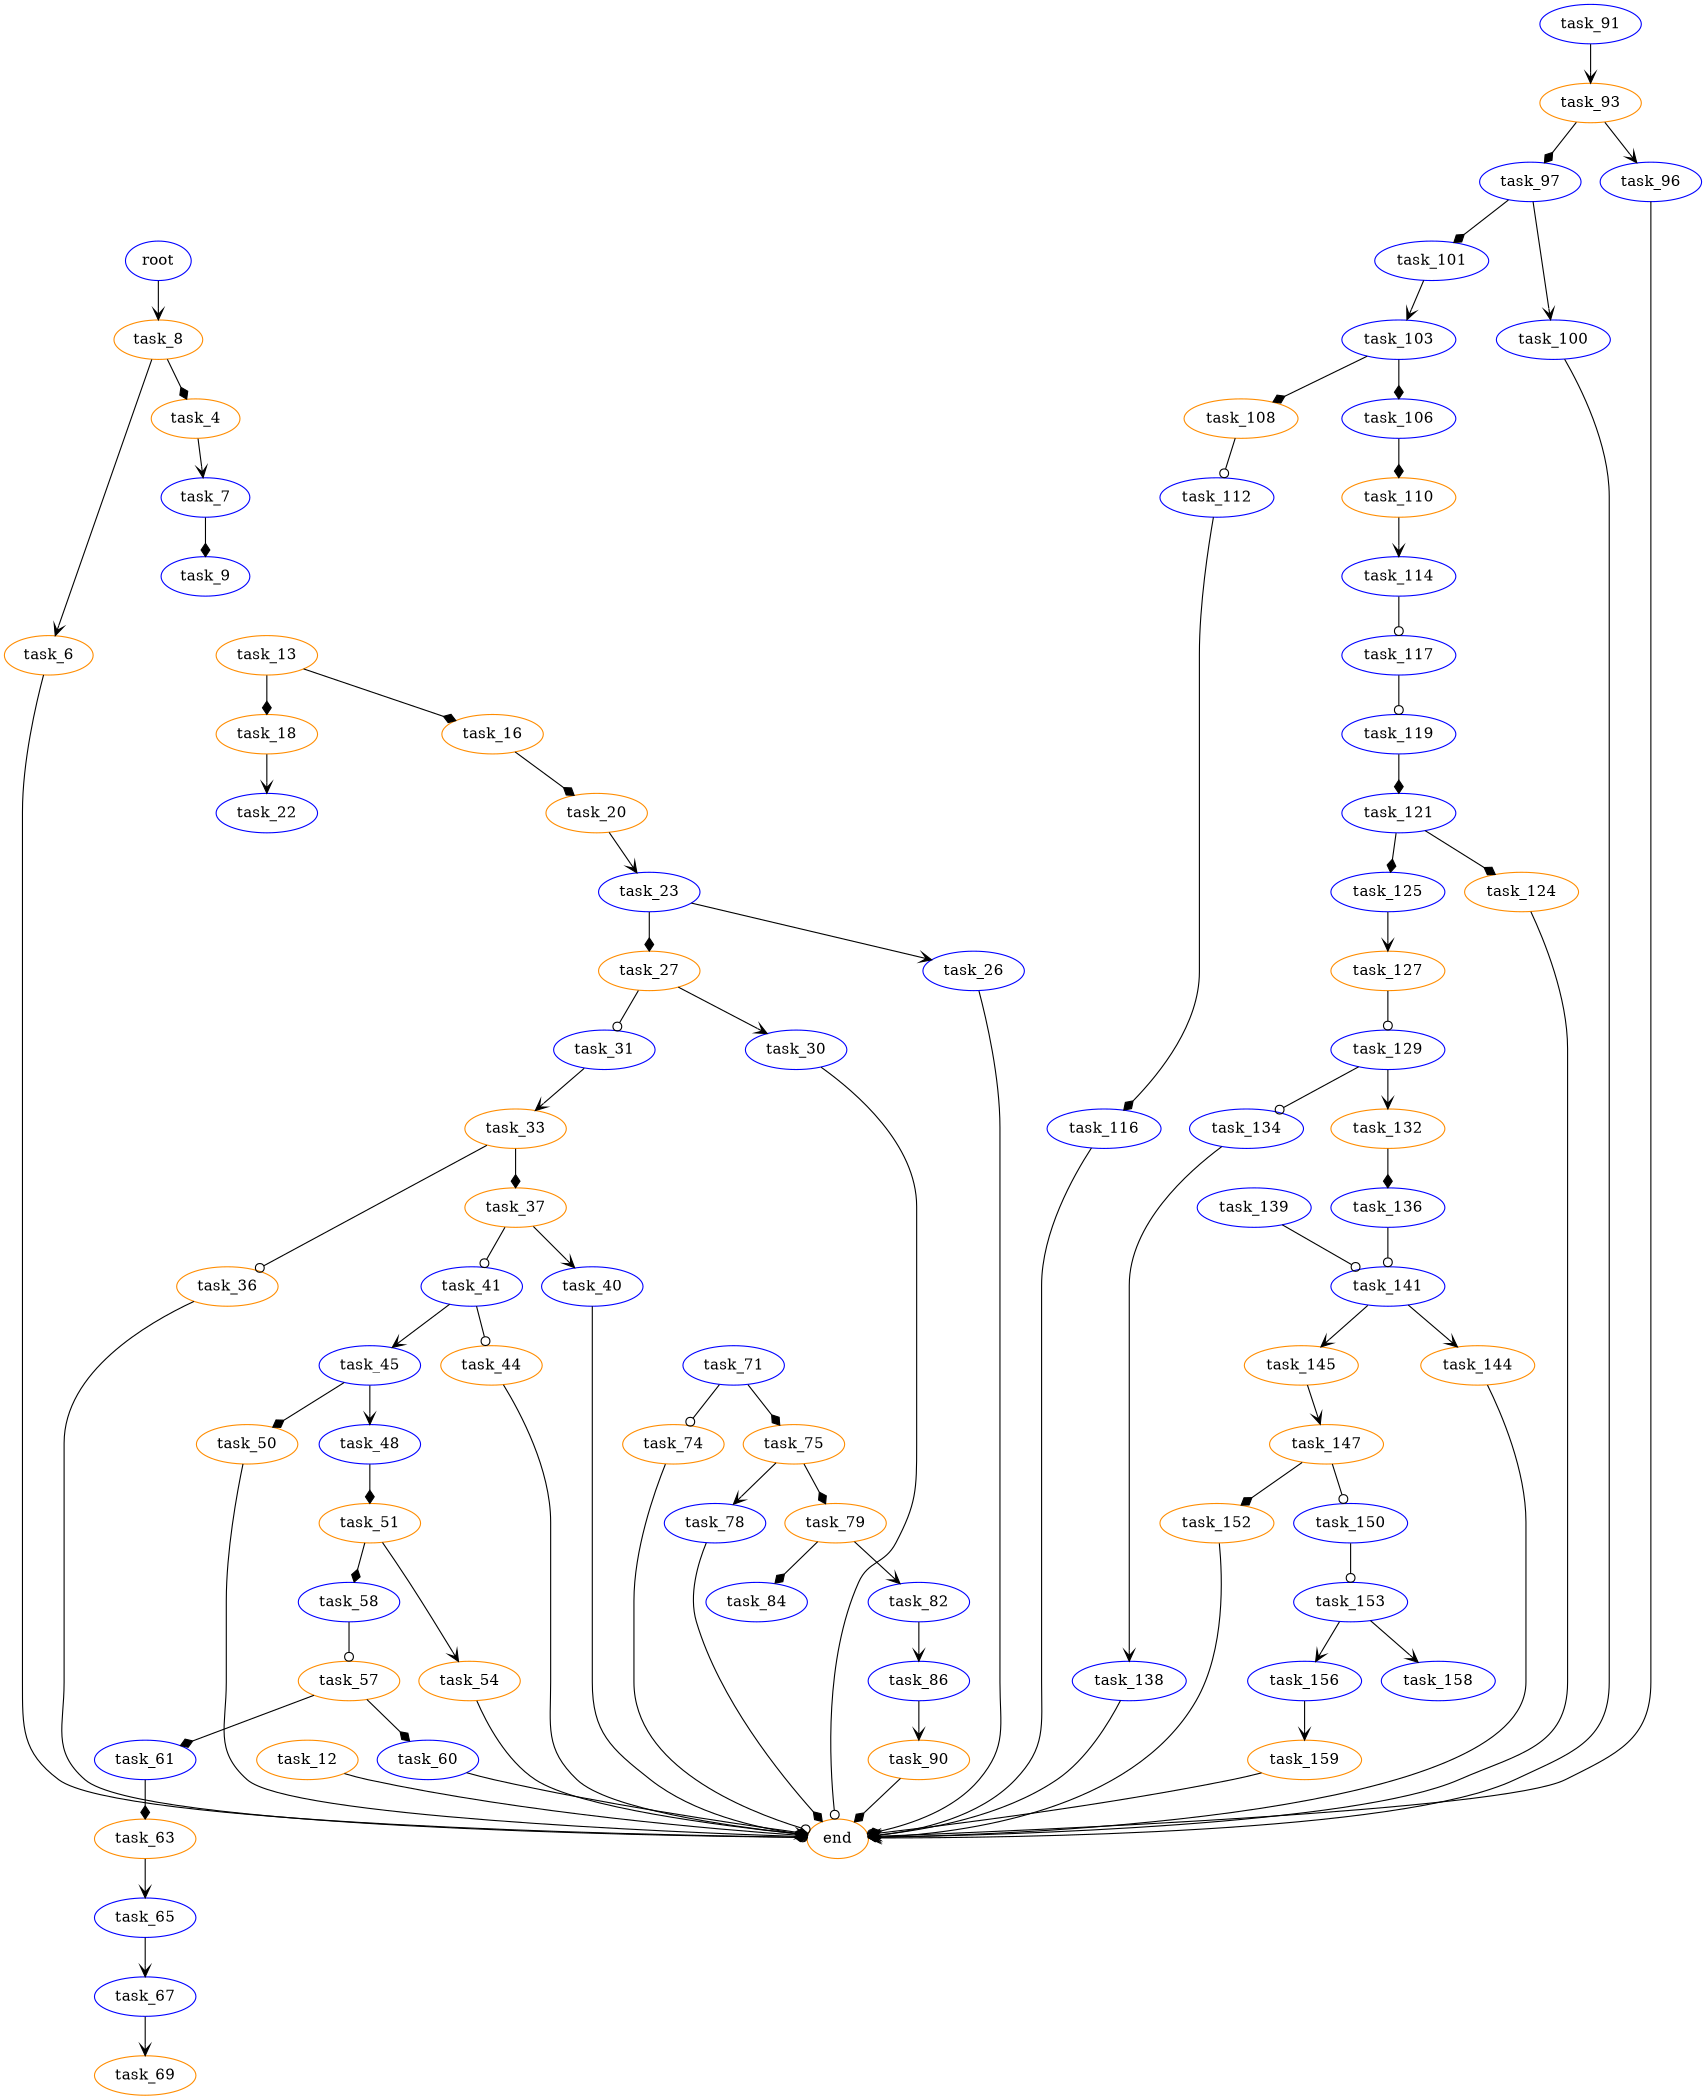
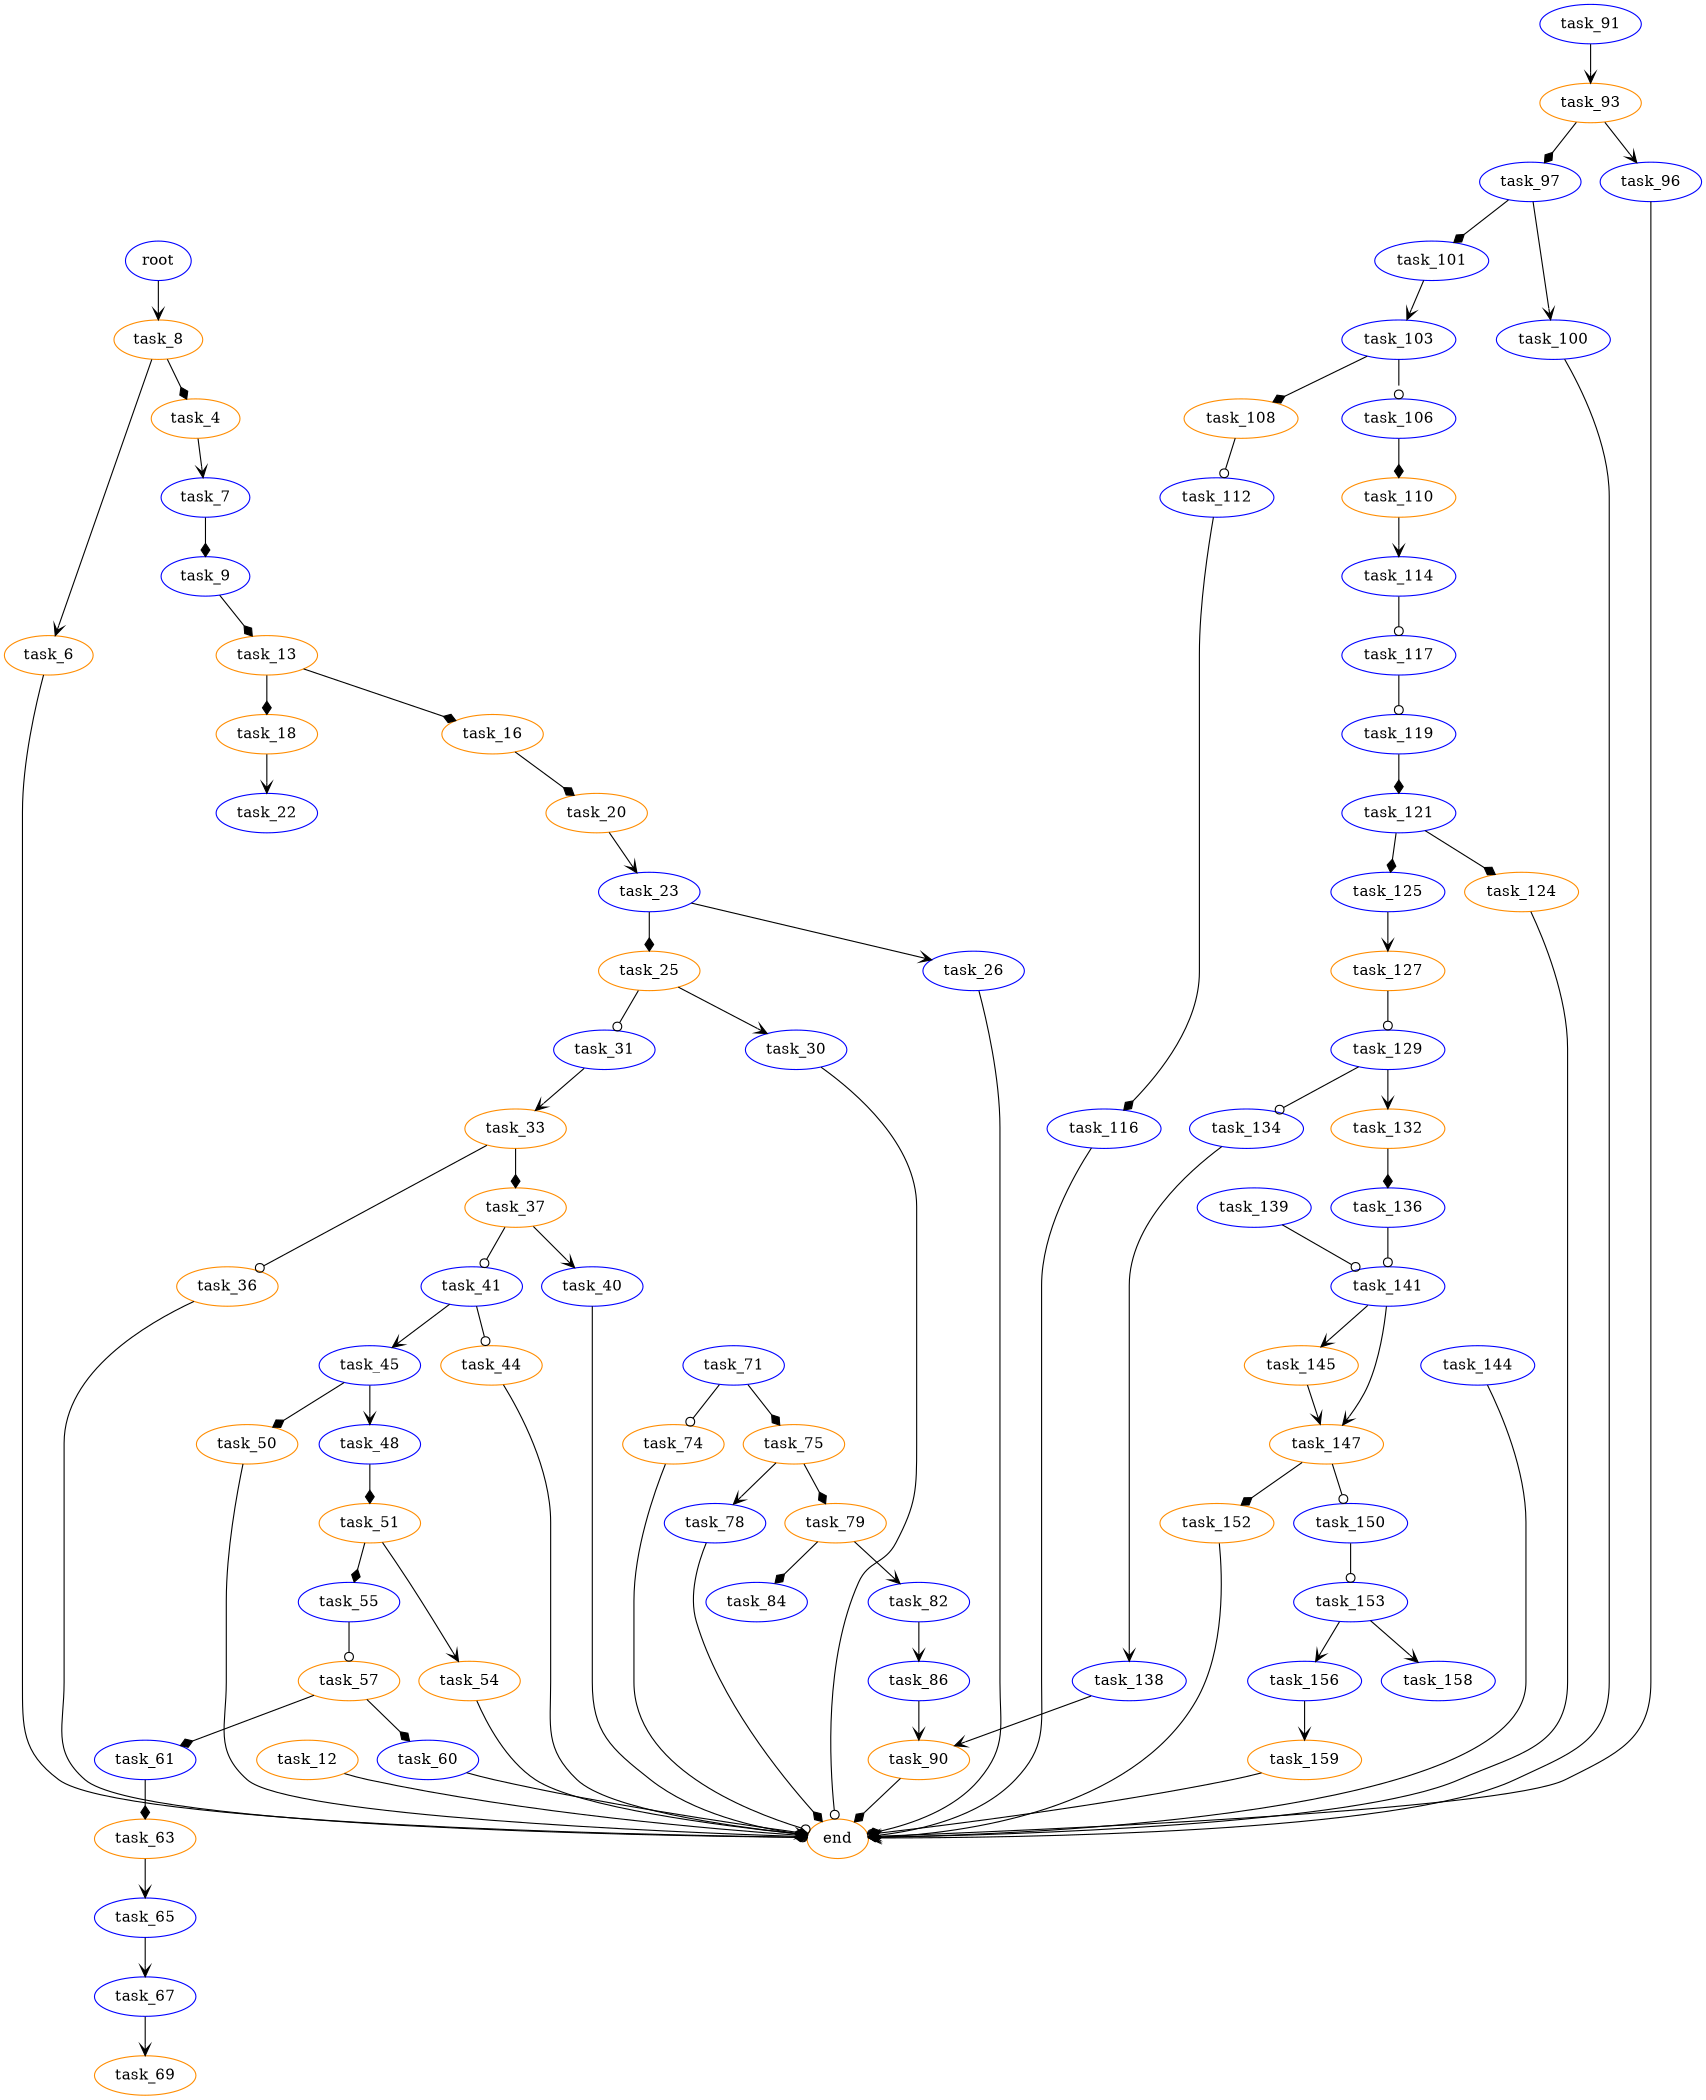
edge "task_103" -> "task_106": arrowhead diamond -> odot
edge "task_9" -> "task_13": added
node "task_27": label "task_27" -> "task_25"
edge "task_141" -> "task_144": now "task_141" -> "task_147"
node "task_144": color darkorange -> blue
node "task_58": label "task_58" -> "task_55"
edge "task_138" -> "end": now "task_138" -> "task_90"
